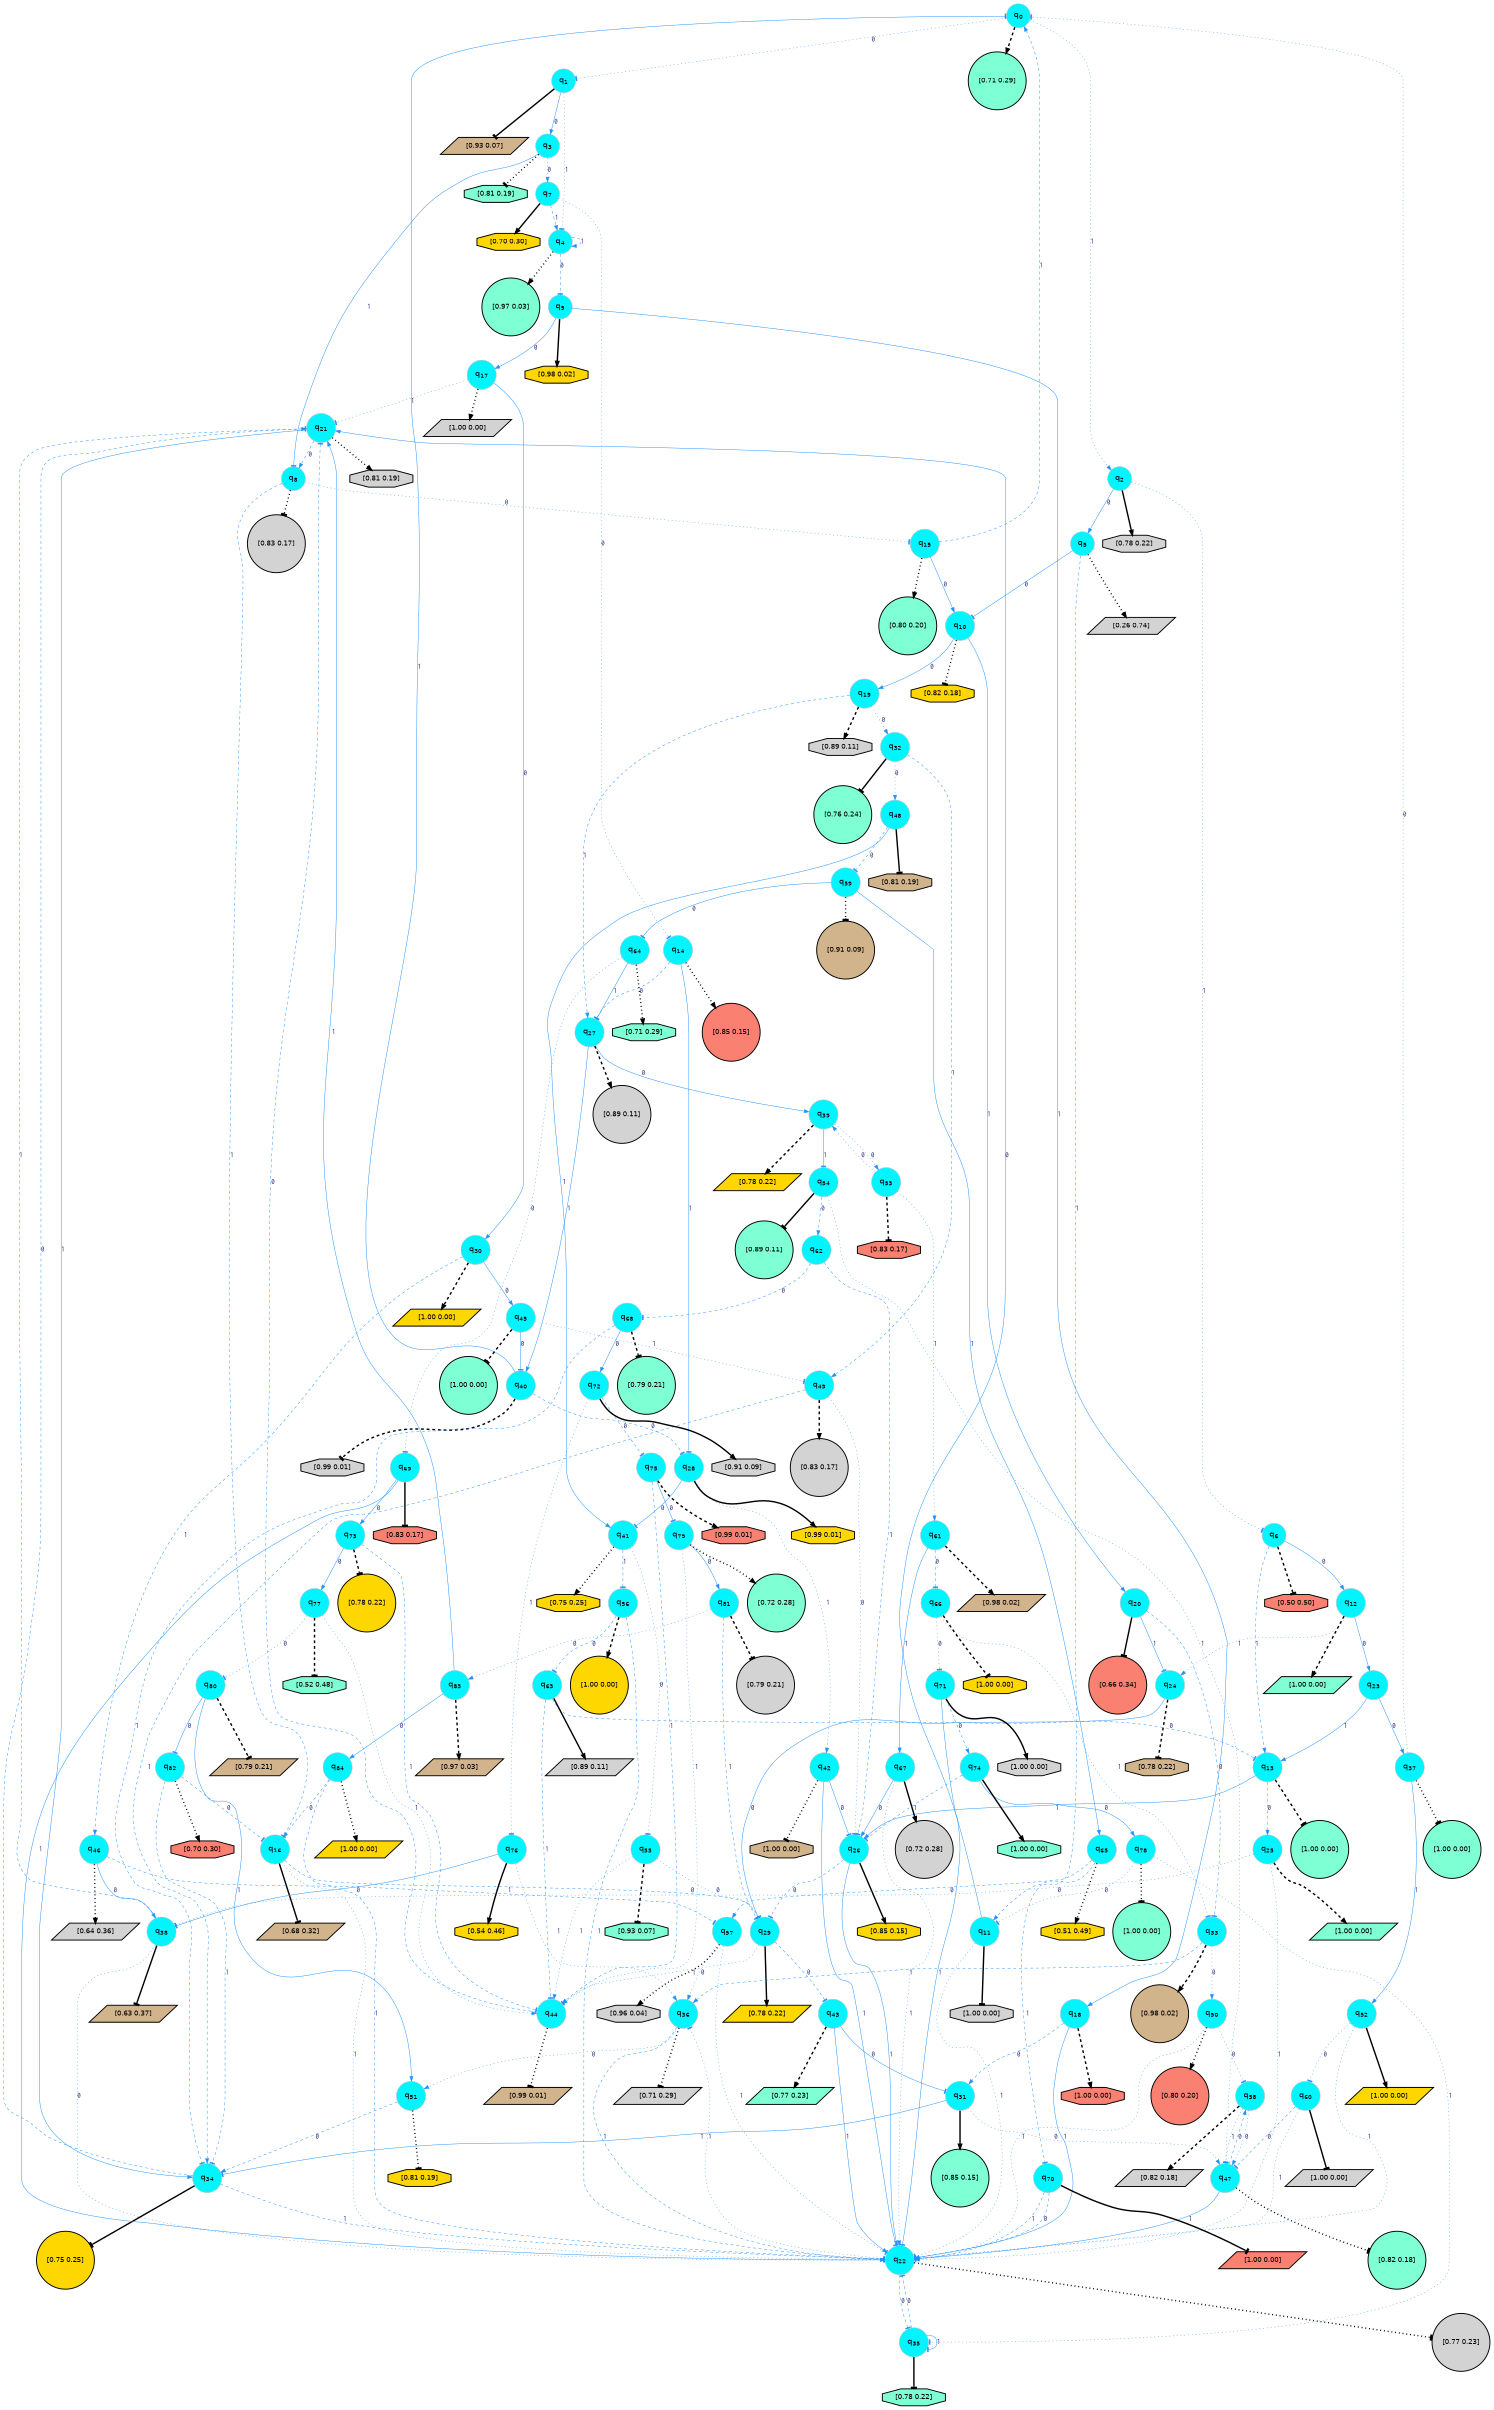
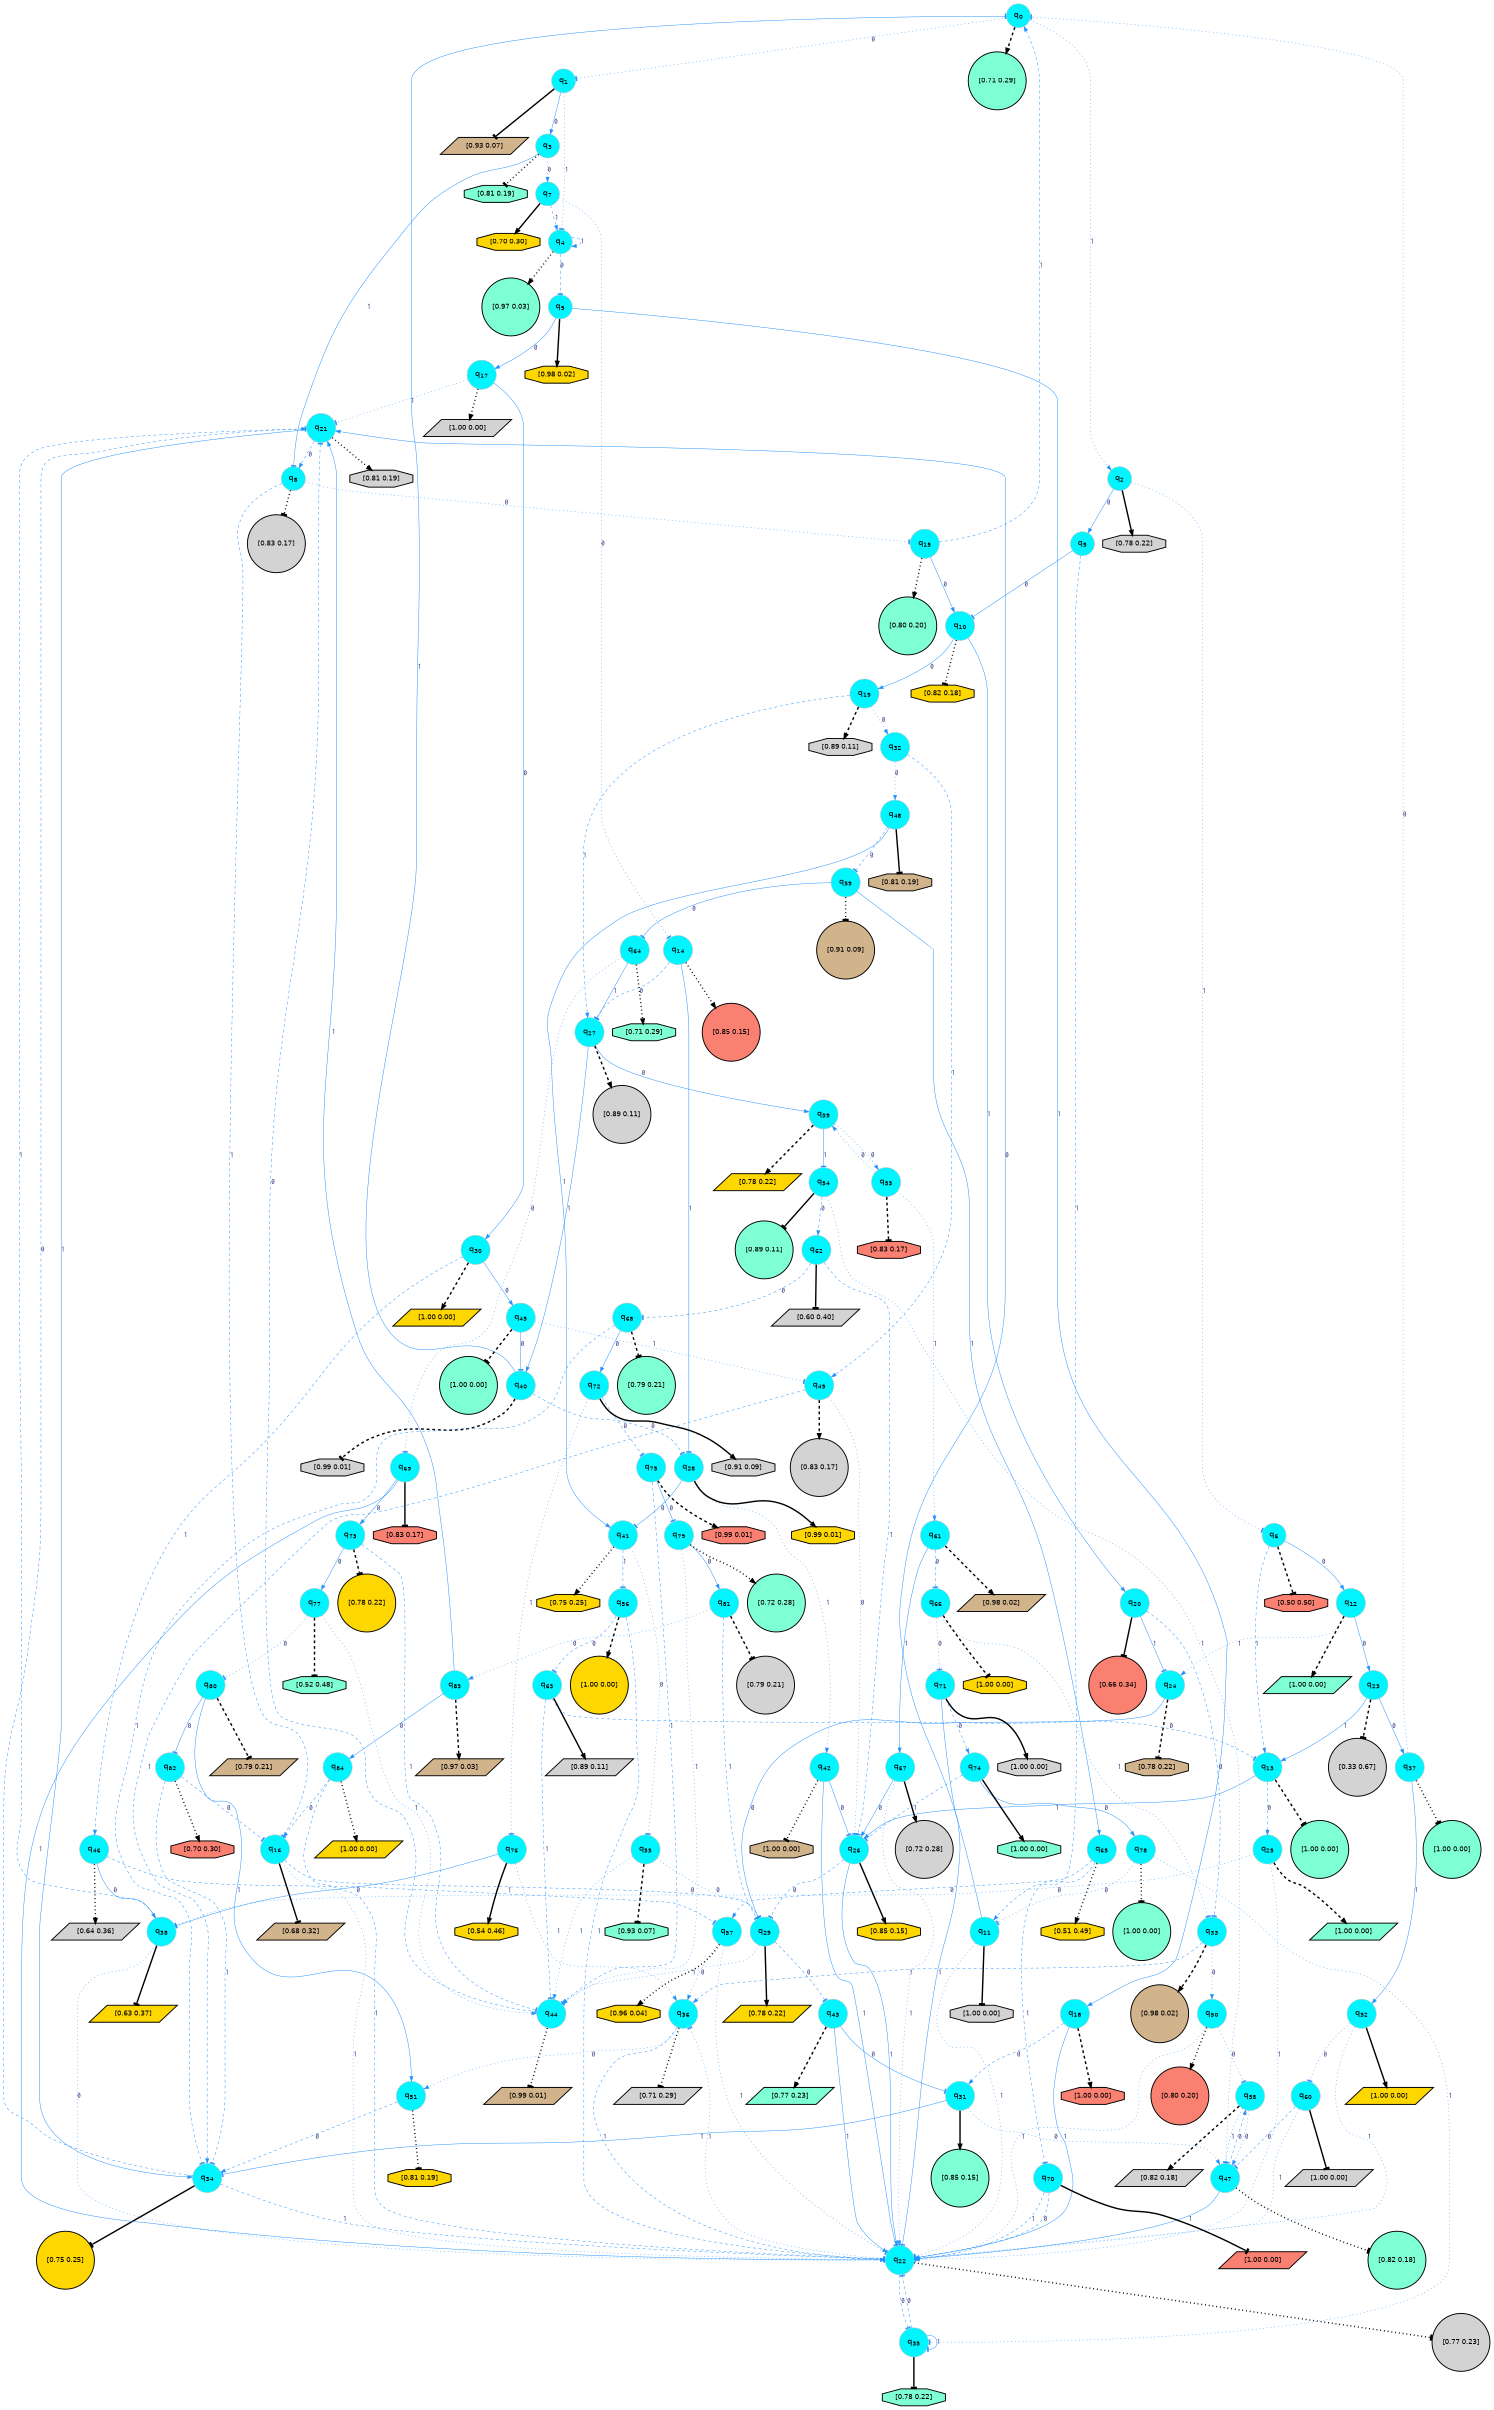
node "[0.26 0.74]": removed
node "[0.76 0.24]": removed
node "[0.60 0.40]": added
node "[0.33 0.67]": added
node "[0.63 0.37]": fillcolor tan -> gold
node "[0.96 0.04]": fillcolor lightgrey -> gold
